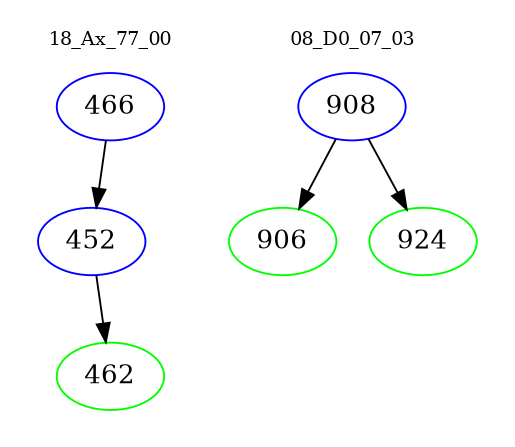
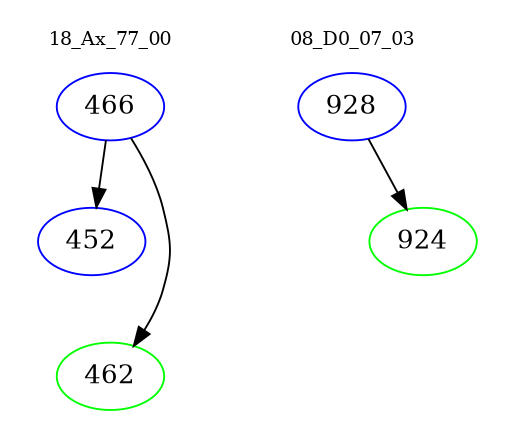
node "908": label "908" -> "928"
node "906": removed
edge "452" -> "462": now "466" -> "462"
